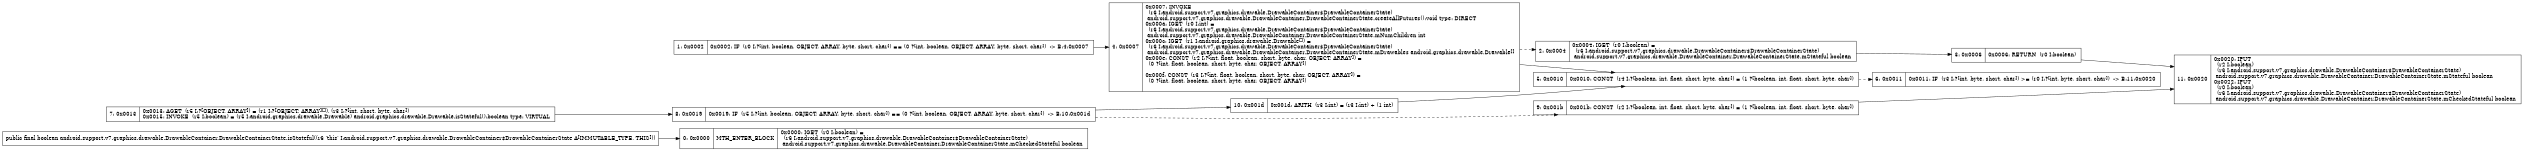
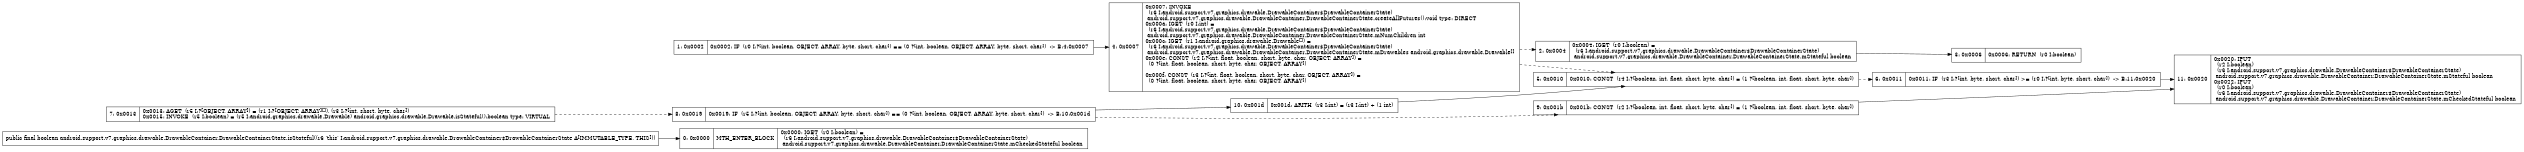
edge "3: 0x0006" -> "11: 0x0020": now "6: 0x0011" -> "11: 0x0020"
edge "4: 0x0007" -> "5: 0x0010": style solid -> dashed
edge "7: 0x0013" -> "8: 0x0019": style solid -> dashed
